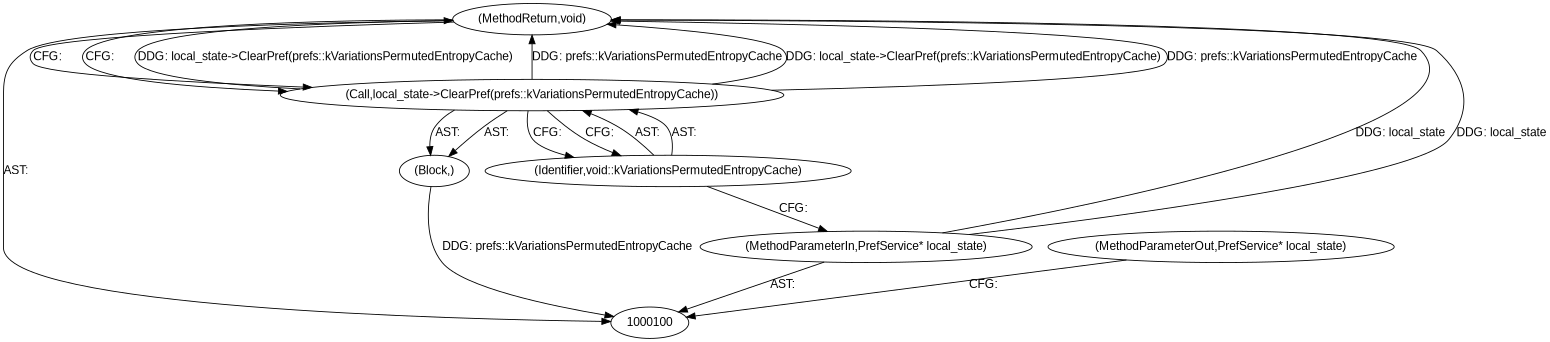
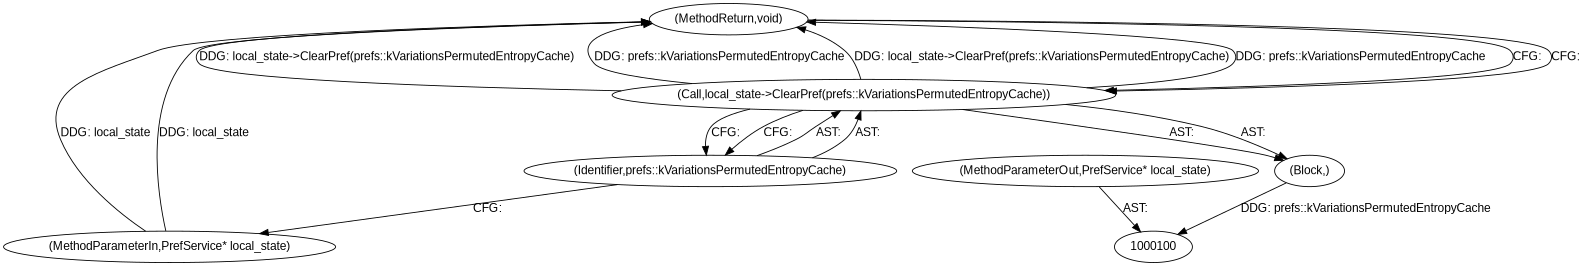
node "(Identifier,void::kVariationsPermutedEntropyCache)": label "(Identifier,void::kVariationsPermutedEntropyCache)" -> "(Identifier,prefs::kVariationsPermutedEntropyCache)"
edge "(MethodReturn,void)" -> "1000100": removed, label "AST:"
edge "(MethodParameterOut,PrefService* local_state)" -> "1000100": label "CFG: " -> "AST: "
edge "(MethodParameterIn,PrefService* local_state)" -> "1000100": removed, label "AST:"
